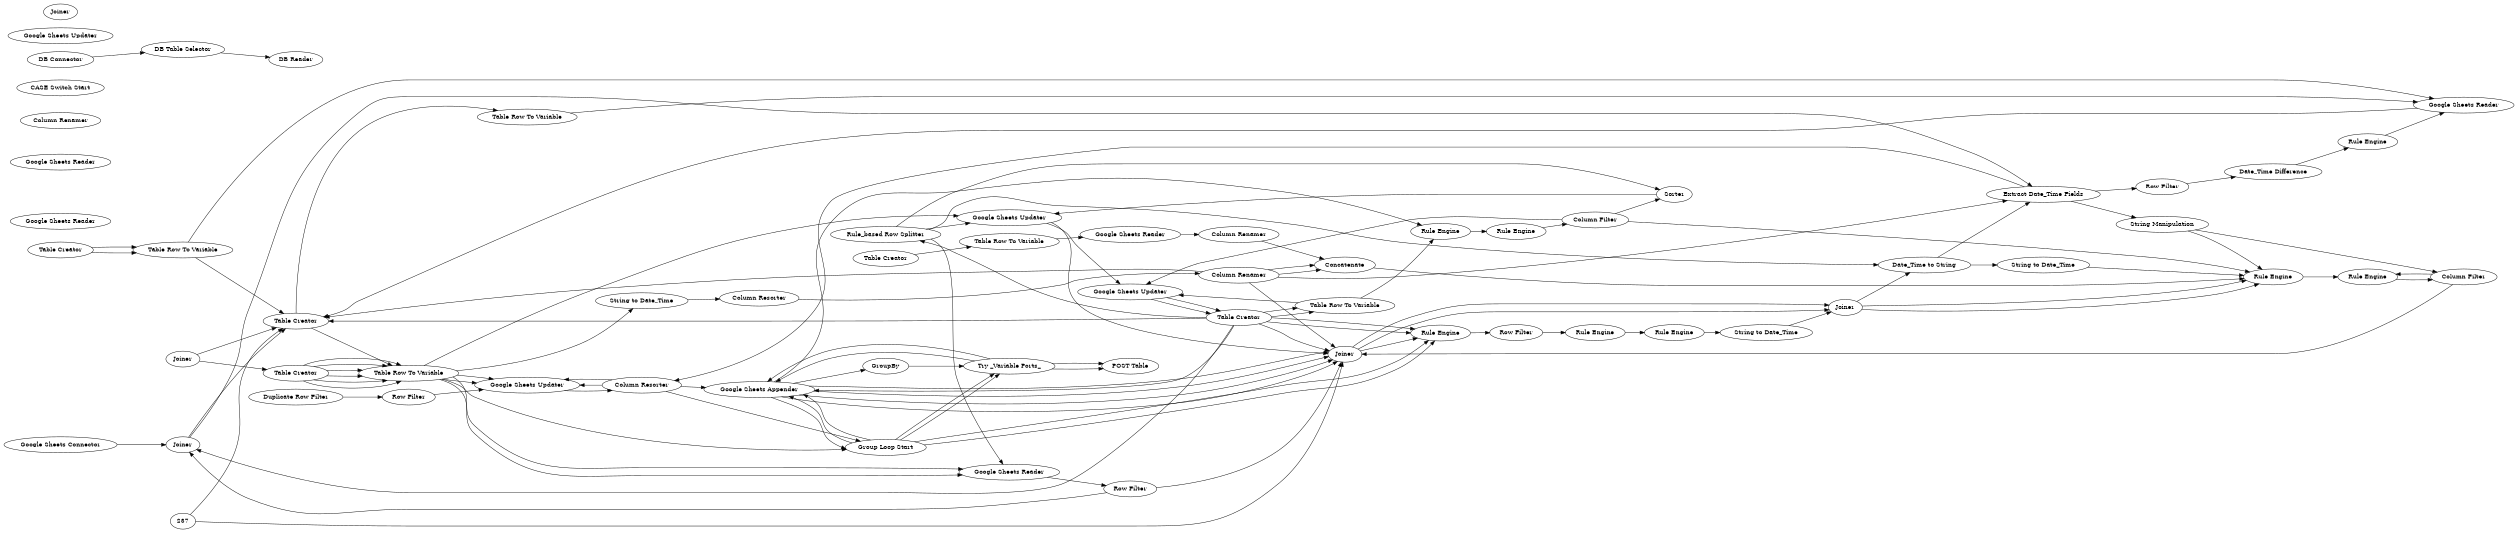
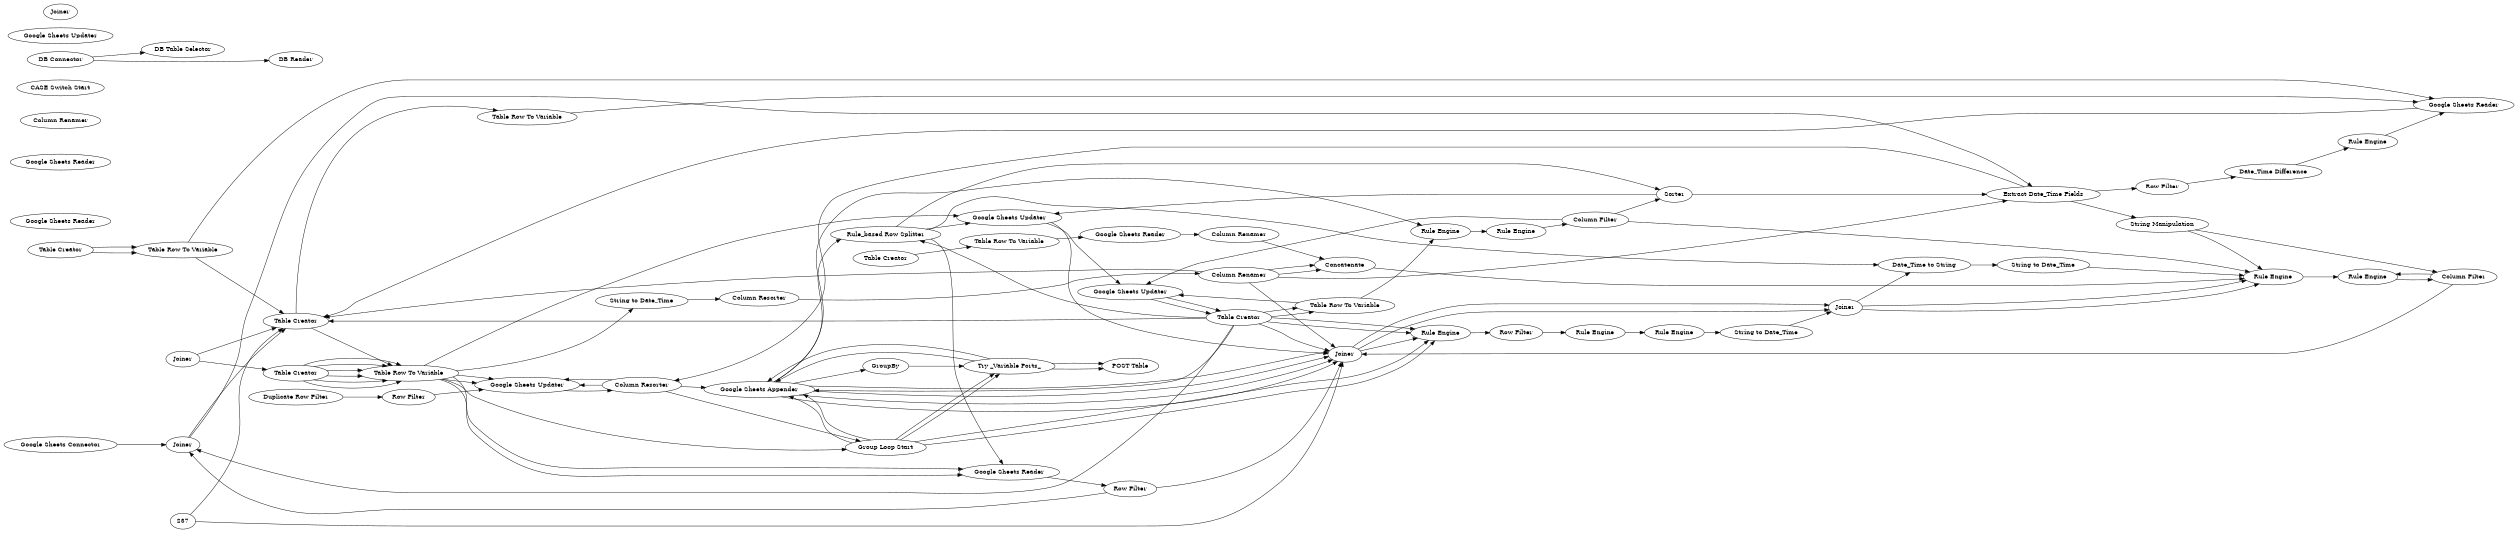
edge "DB Table Selector" -> "DB Reader": now "DB Connector" -> "DB Reader"
edge "Date_Time to String" -> "Extract Date_Time Fields": now "Sorter" -> "Extract Date_Time Fields"
edge "Google Sheets Appender" -> "Group Loop Start": now "Google Sheets Appender" -> "Rule_based Row Splitter"
